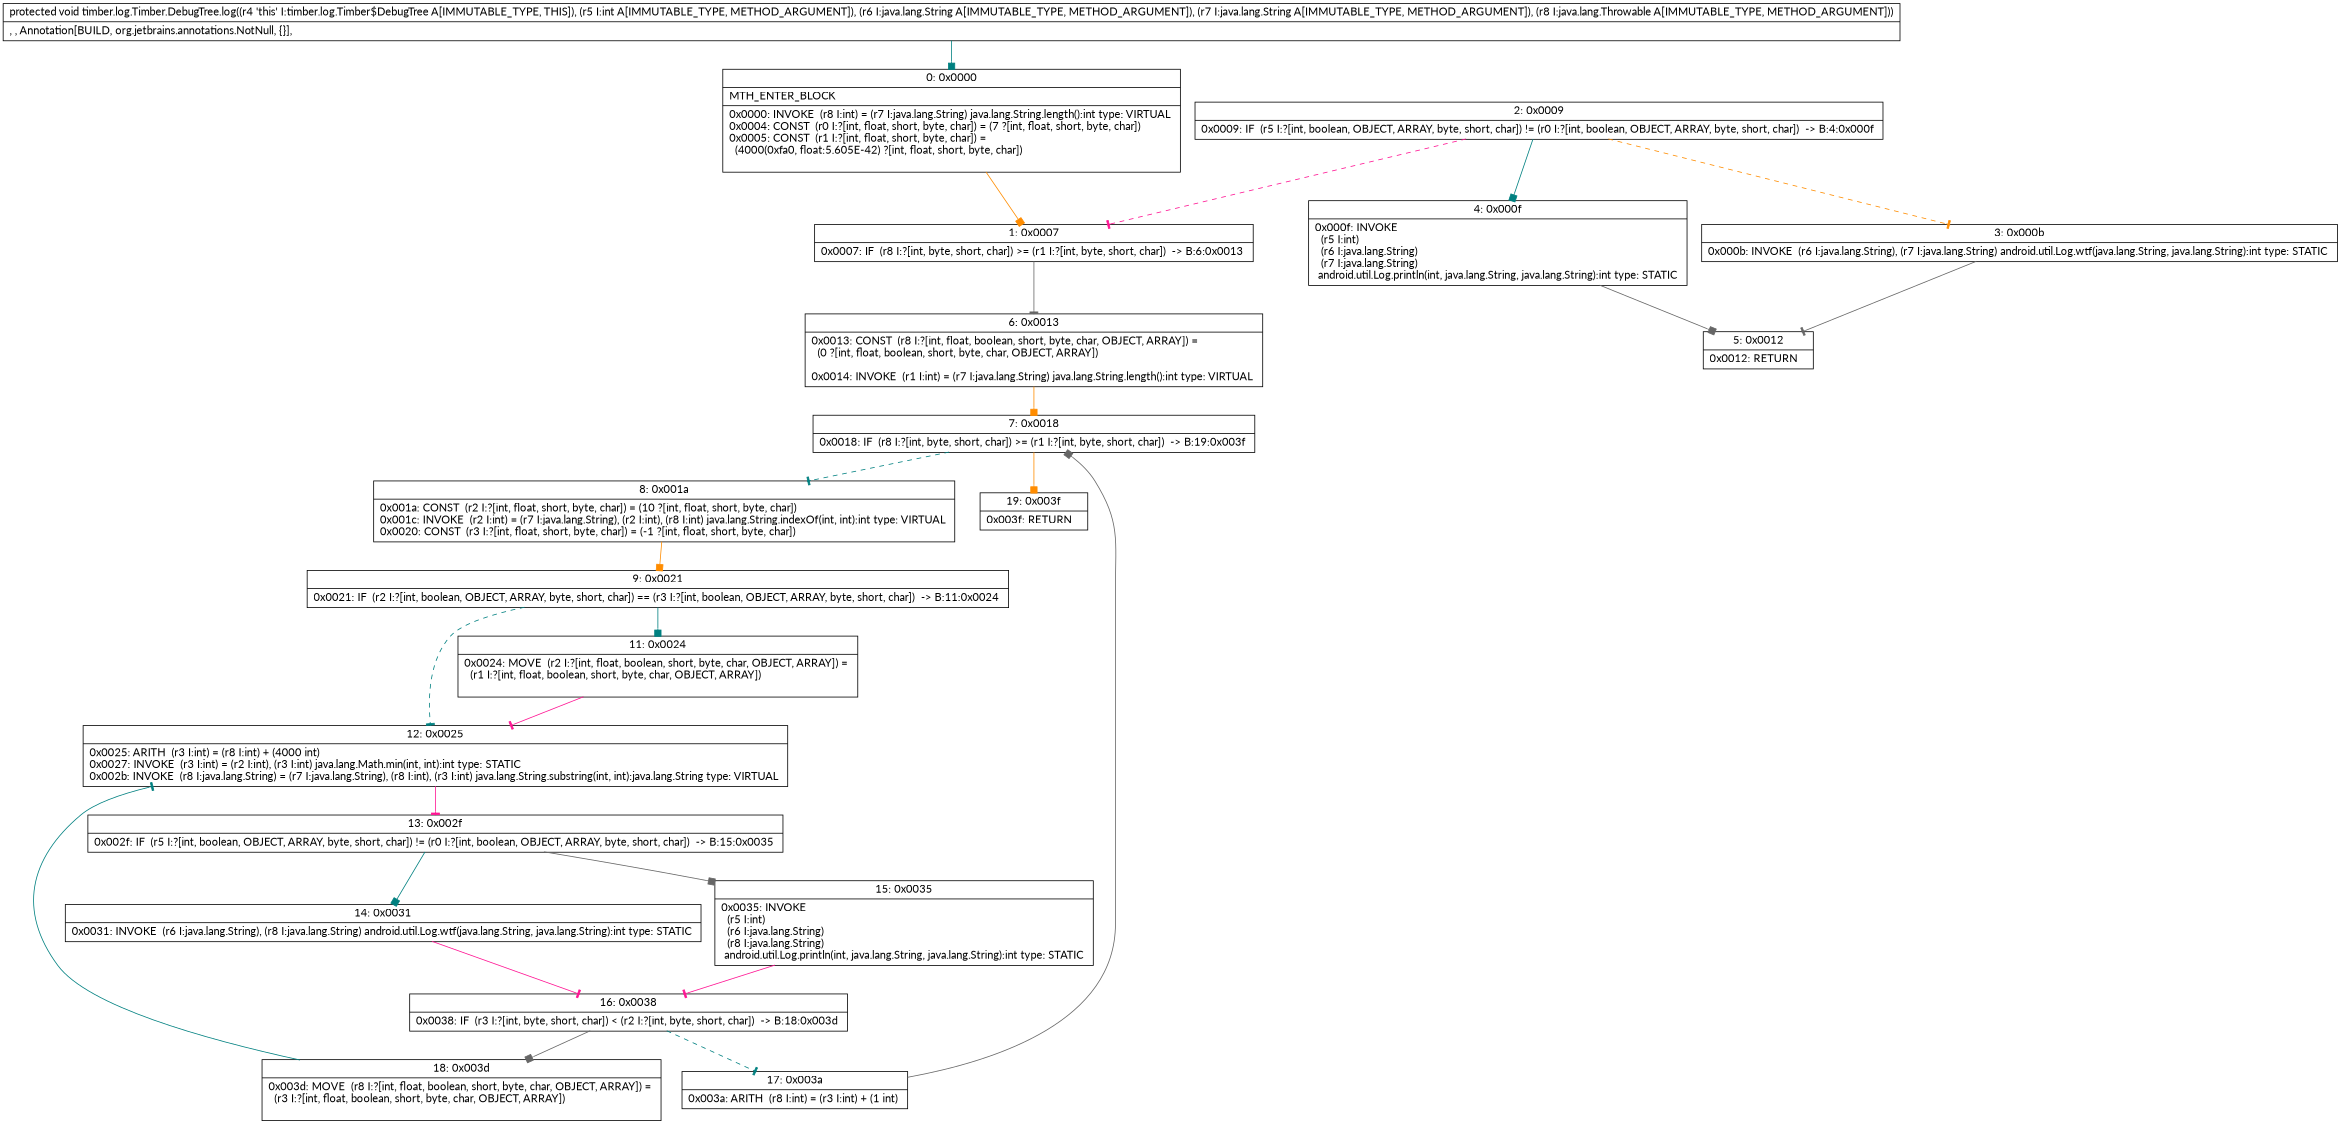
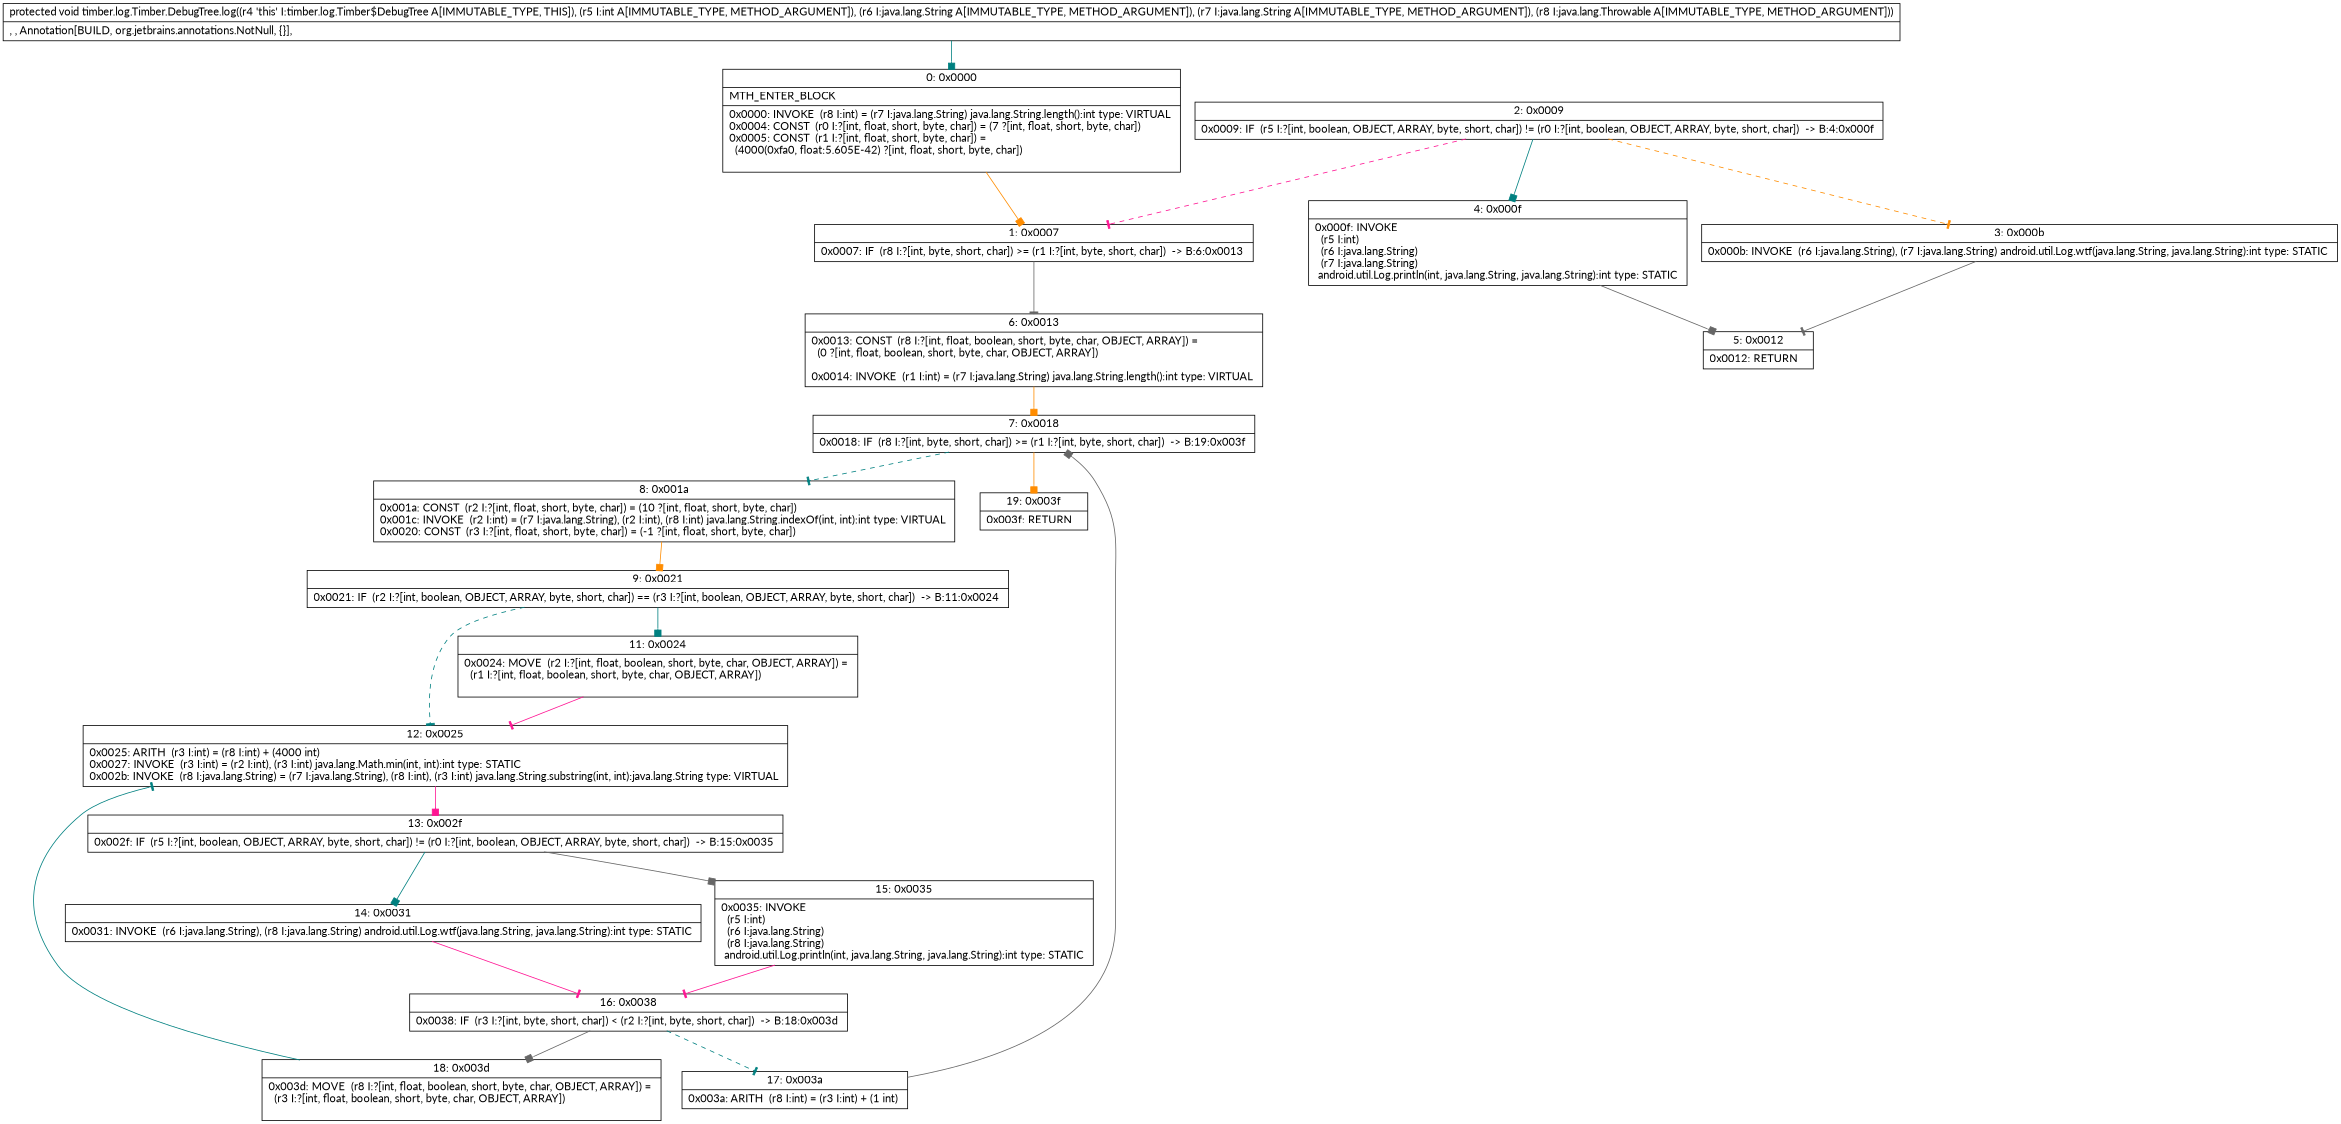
edge "12: 0x0025" -> "13: 0x002f": arrowhead tee -> box
